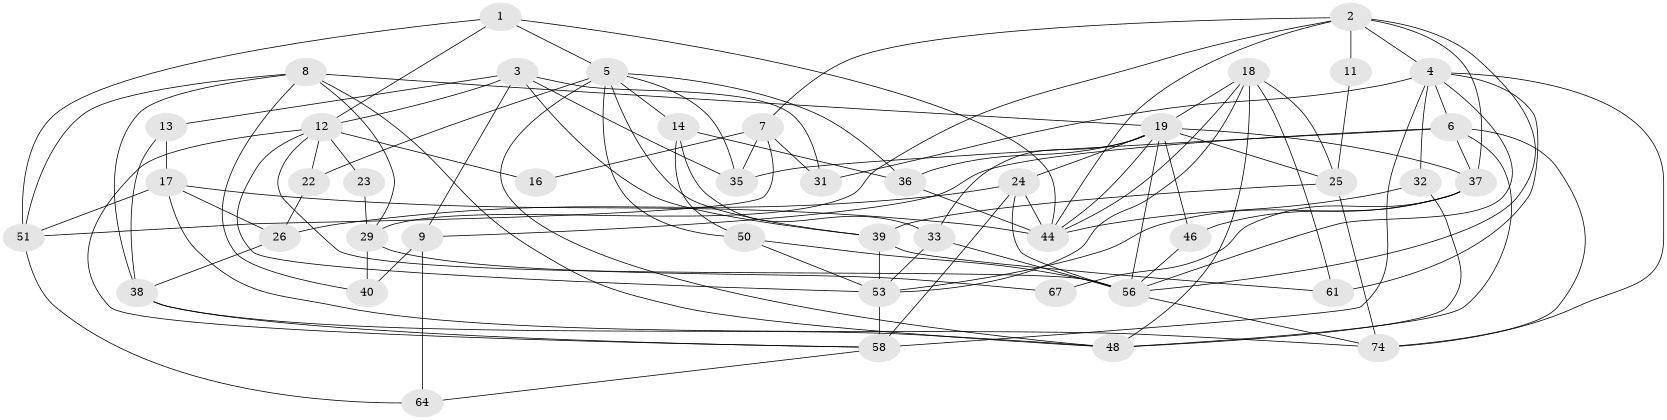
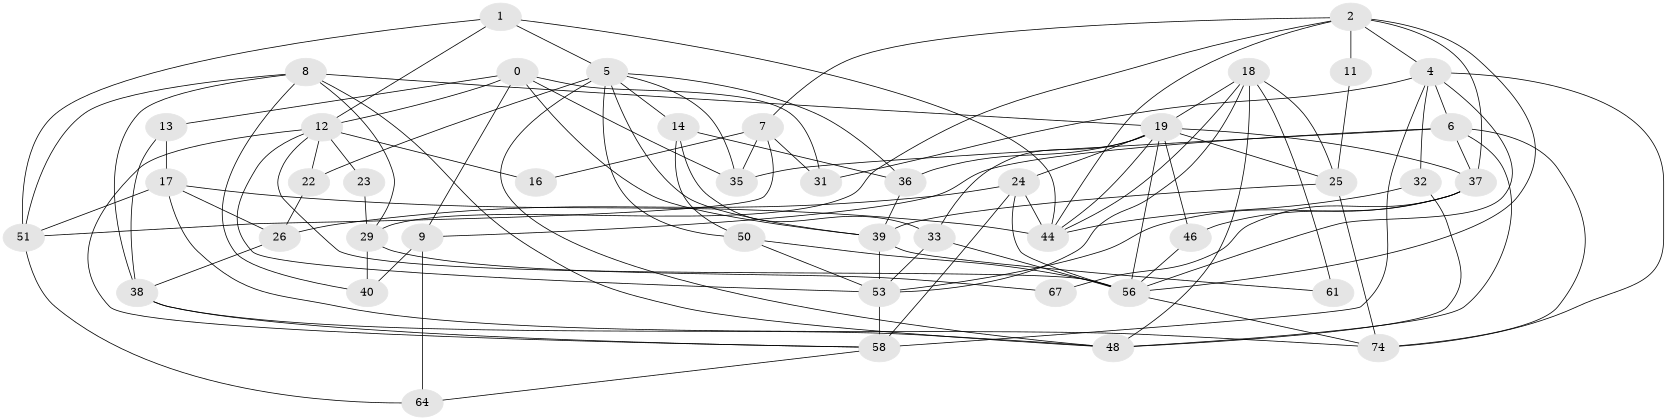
node "3": label "3" -> "0"
edge "4" -- "61": removed
edge "36" -- "44": now "36" -- "39"
